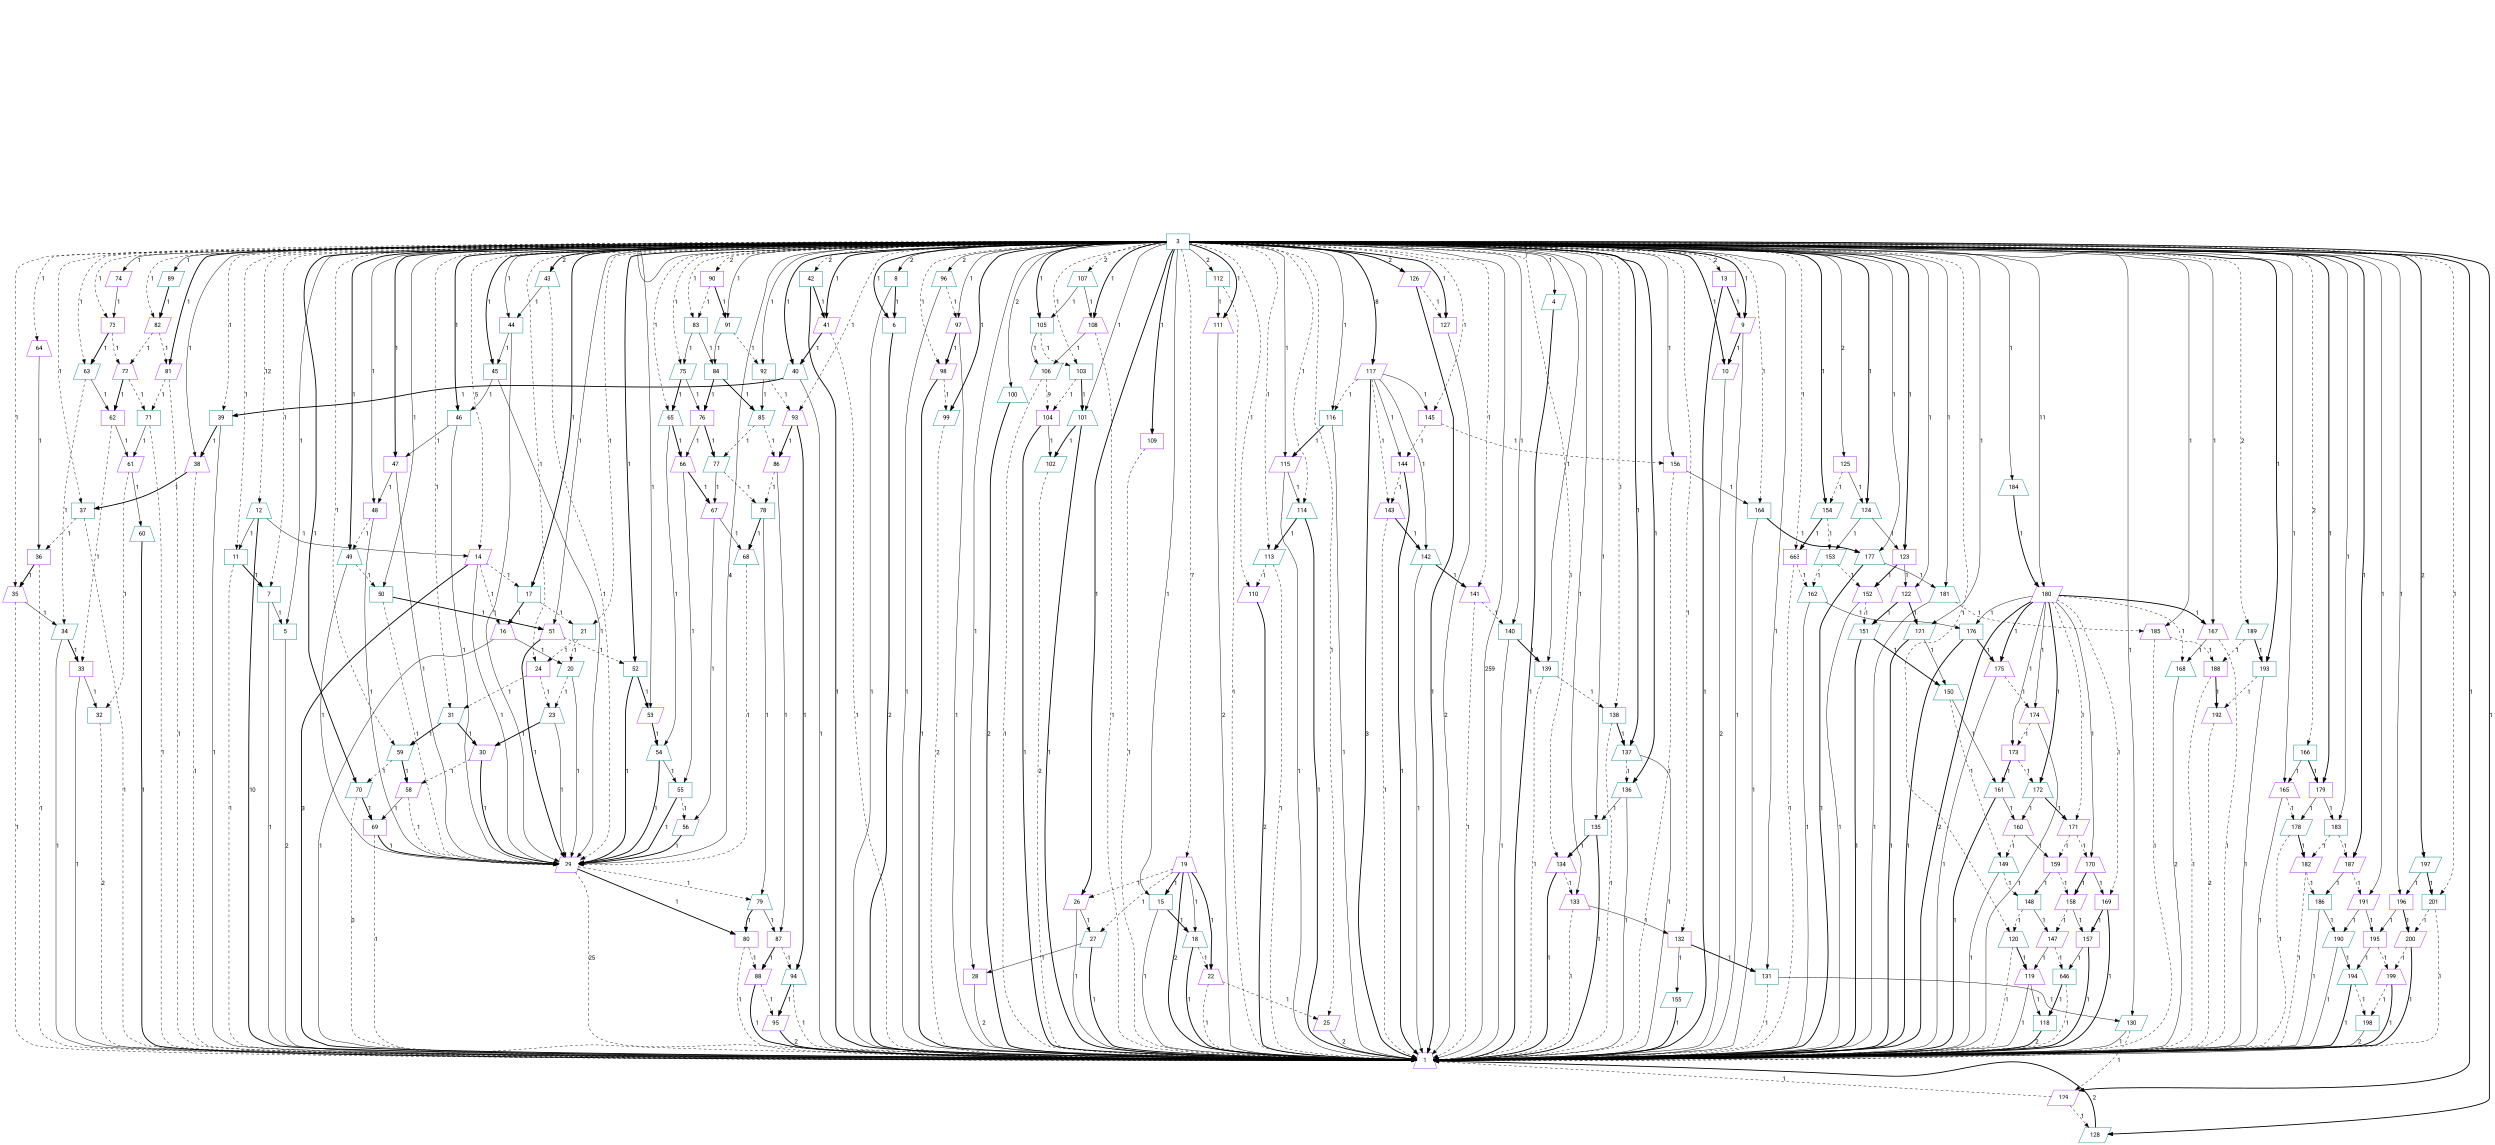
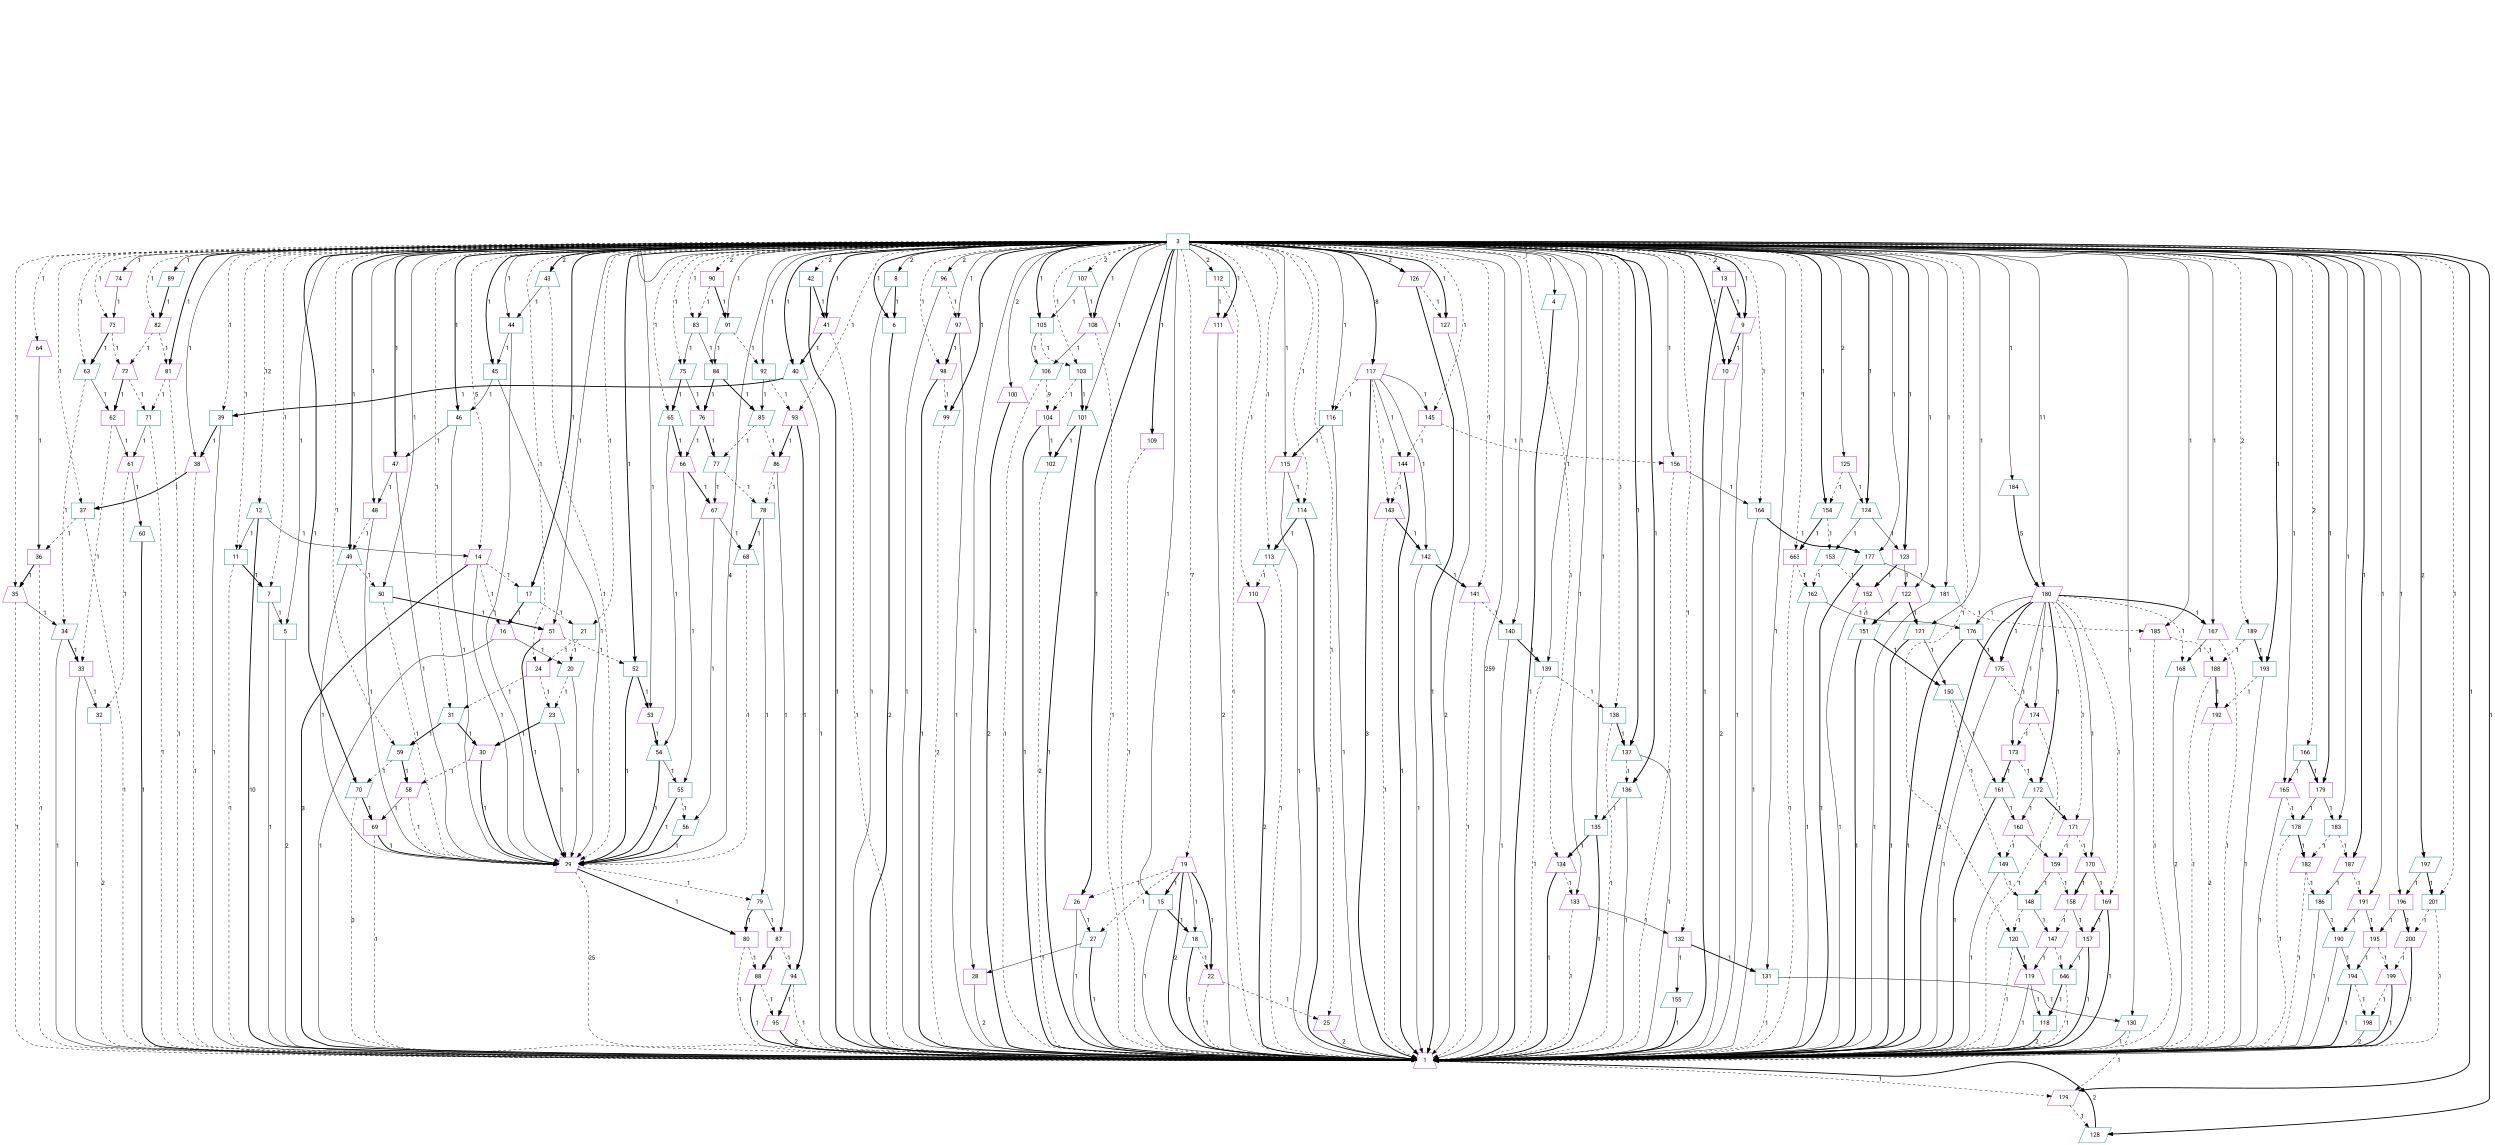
node "100": color teal -> purple
edge "184" -> "180": label "1" -> "5"
edge "174" -> "1": style solid -> dashed
edge "129" -> "1": reversed
